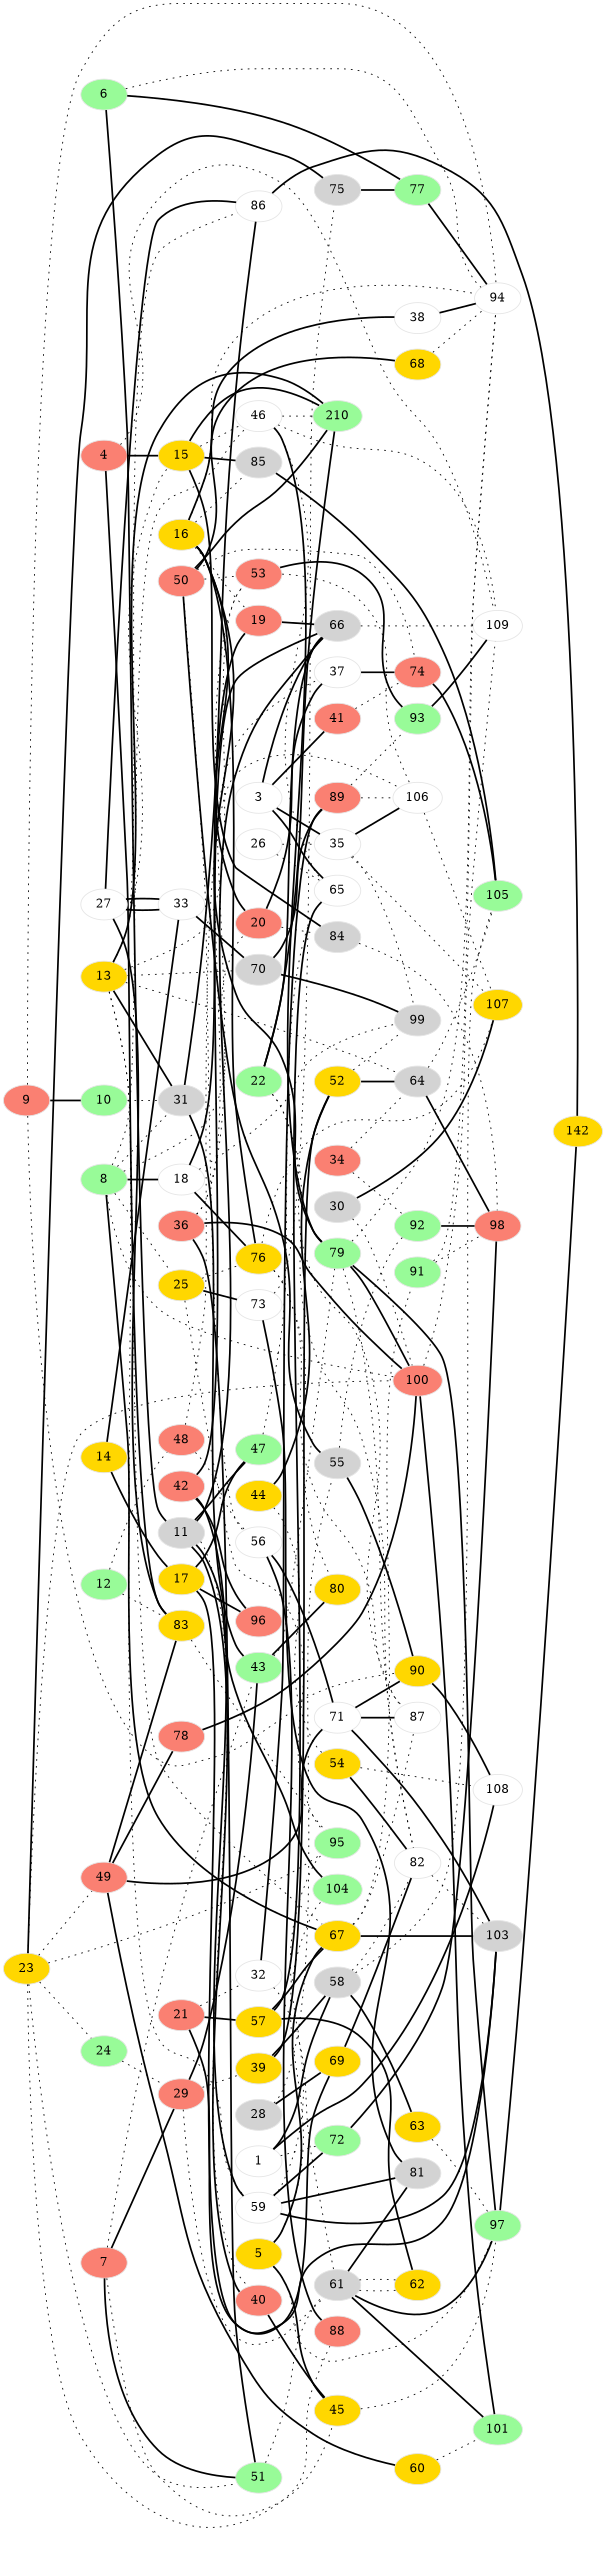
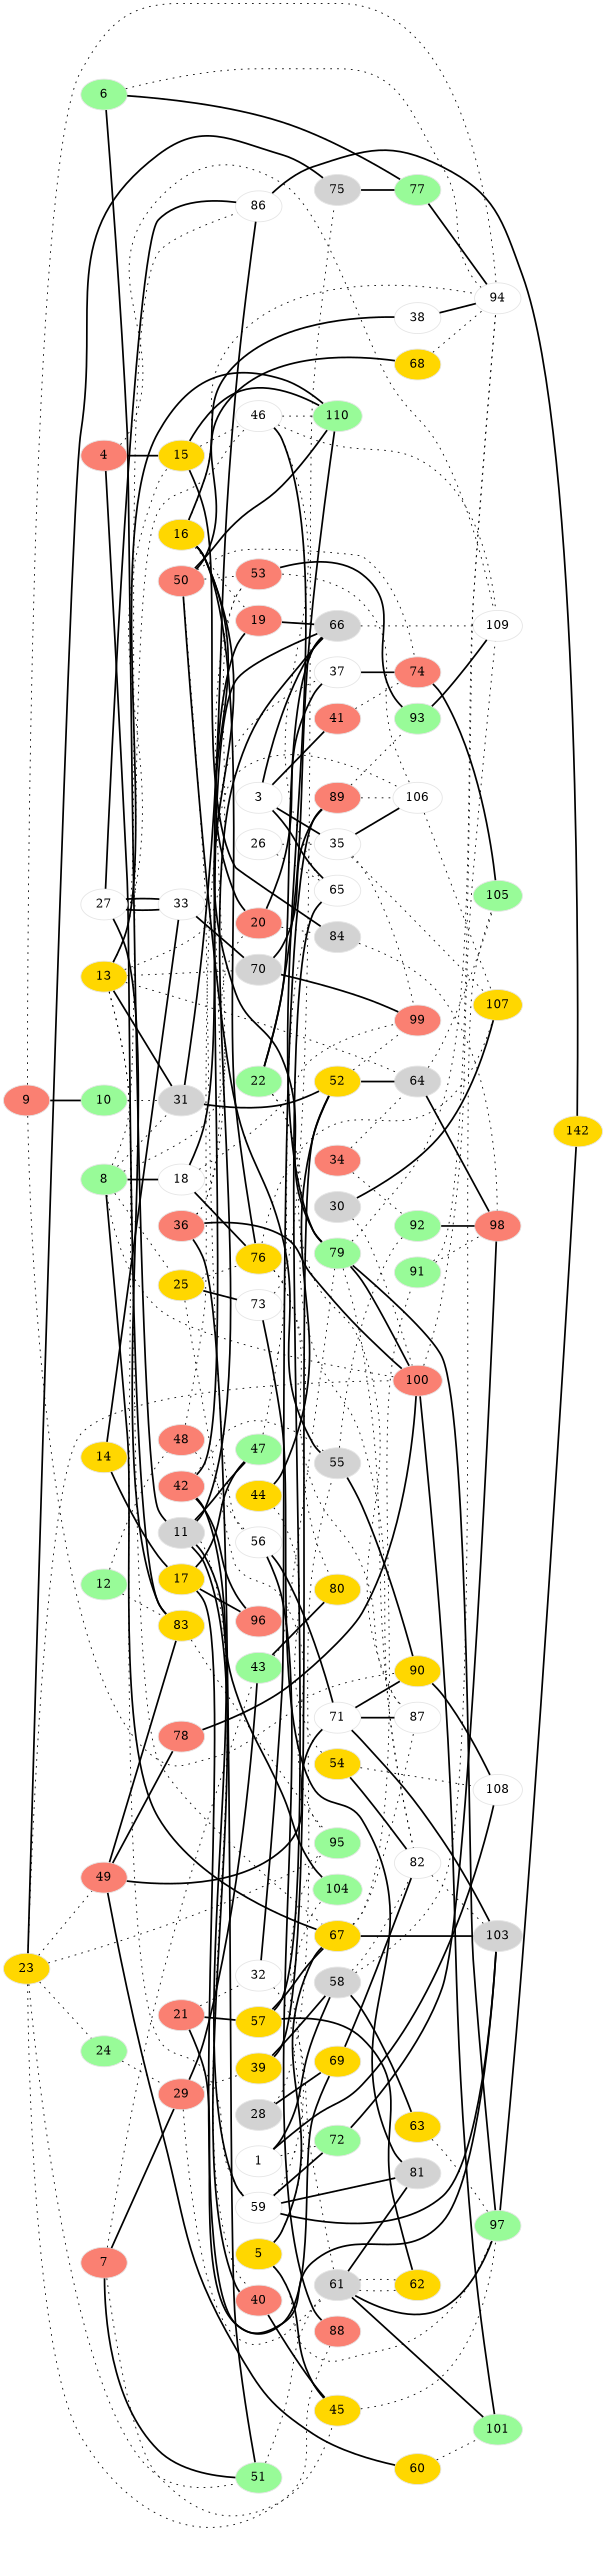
node "210": label "210" -> "110"
node "85": removed
node "99": fillcolor lightgrey -> salmon
edge "55" -- "42": added
edge "31" -- "43": now "31" -- "52"
